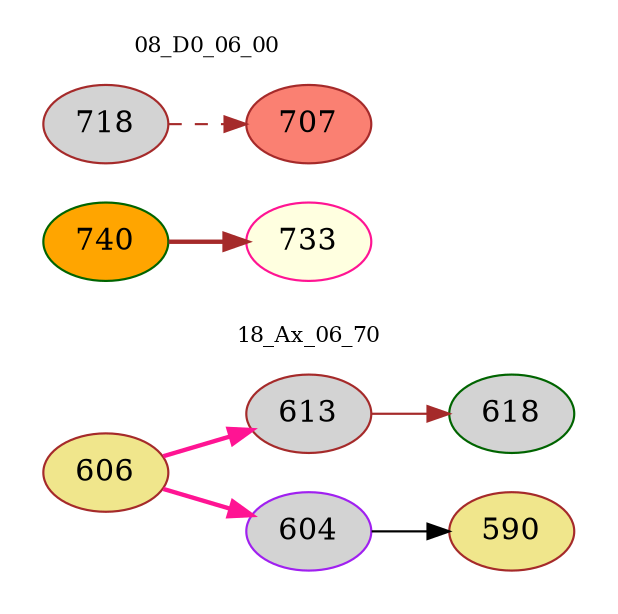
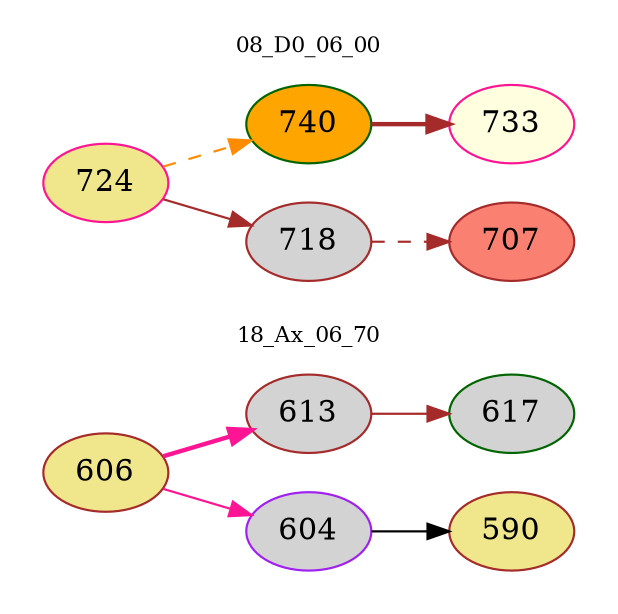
node "724": added
node "618": label "618" -> "617"
edge "606" -> "604": style bold -> solid
